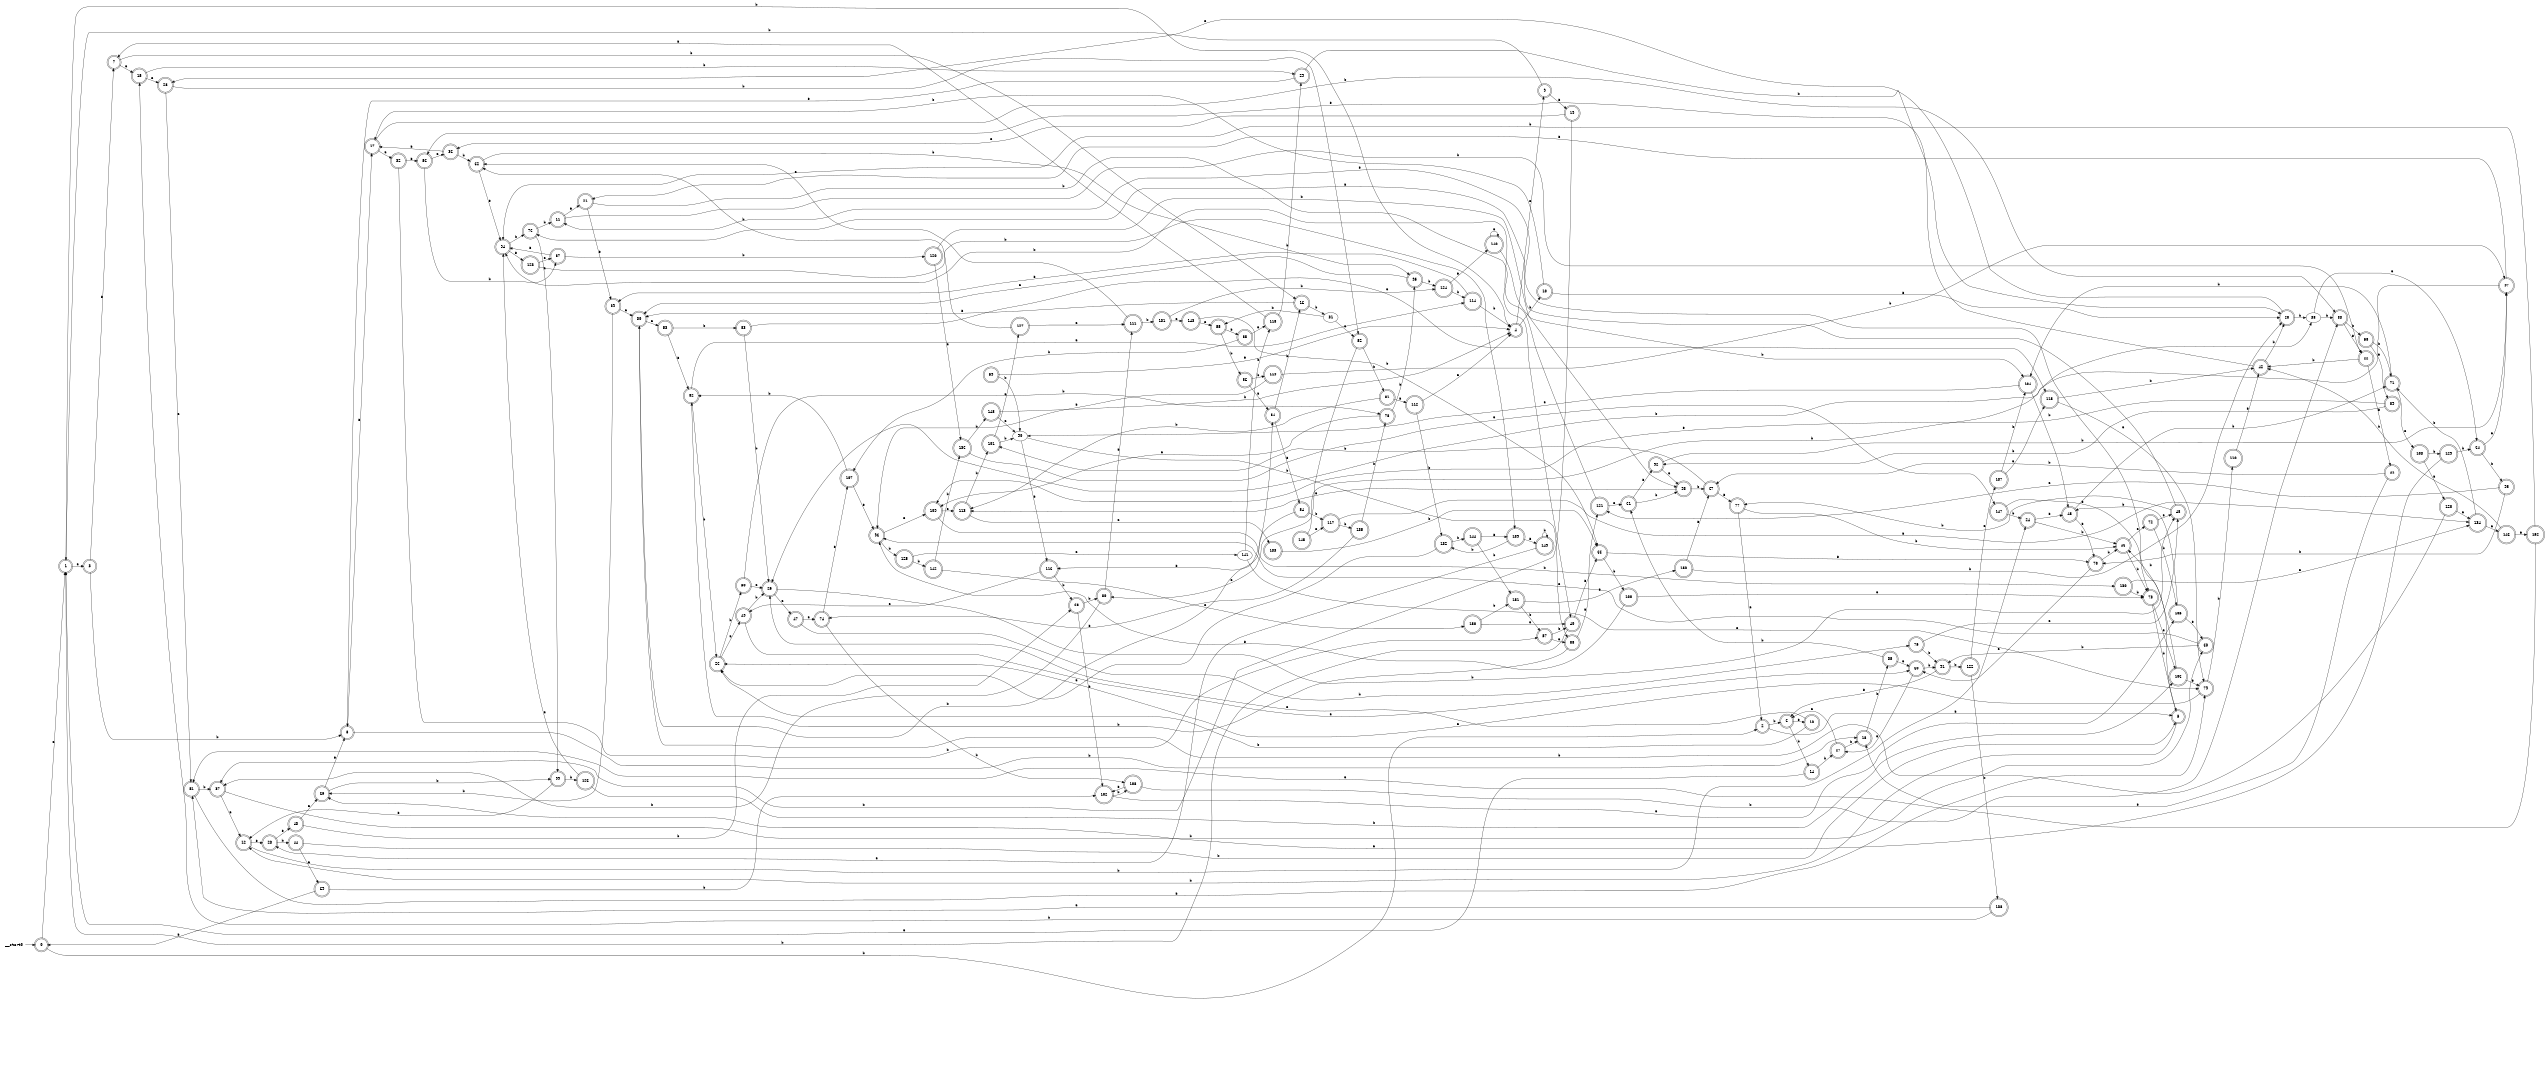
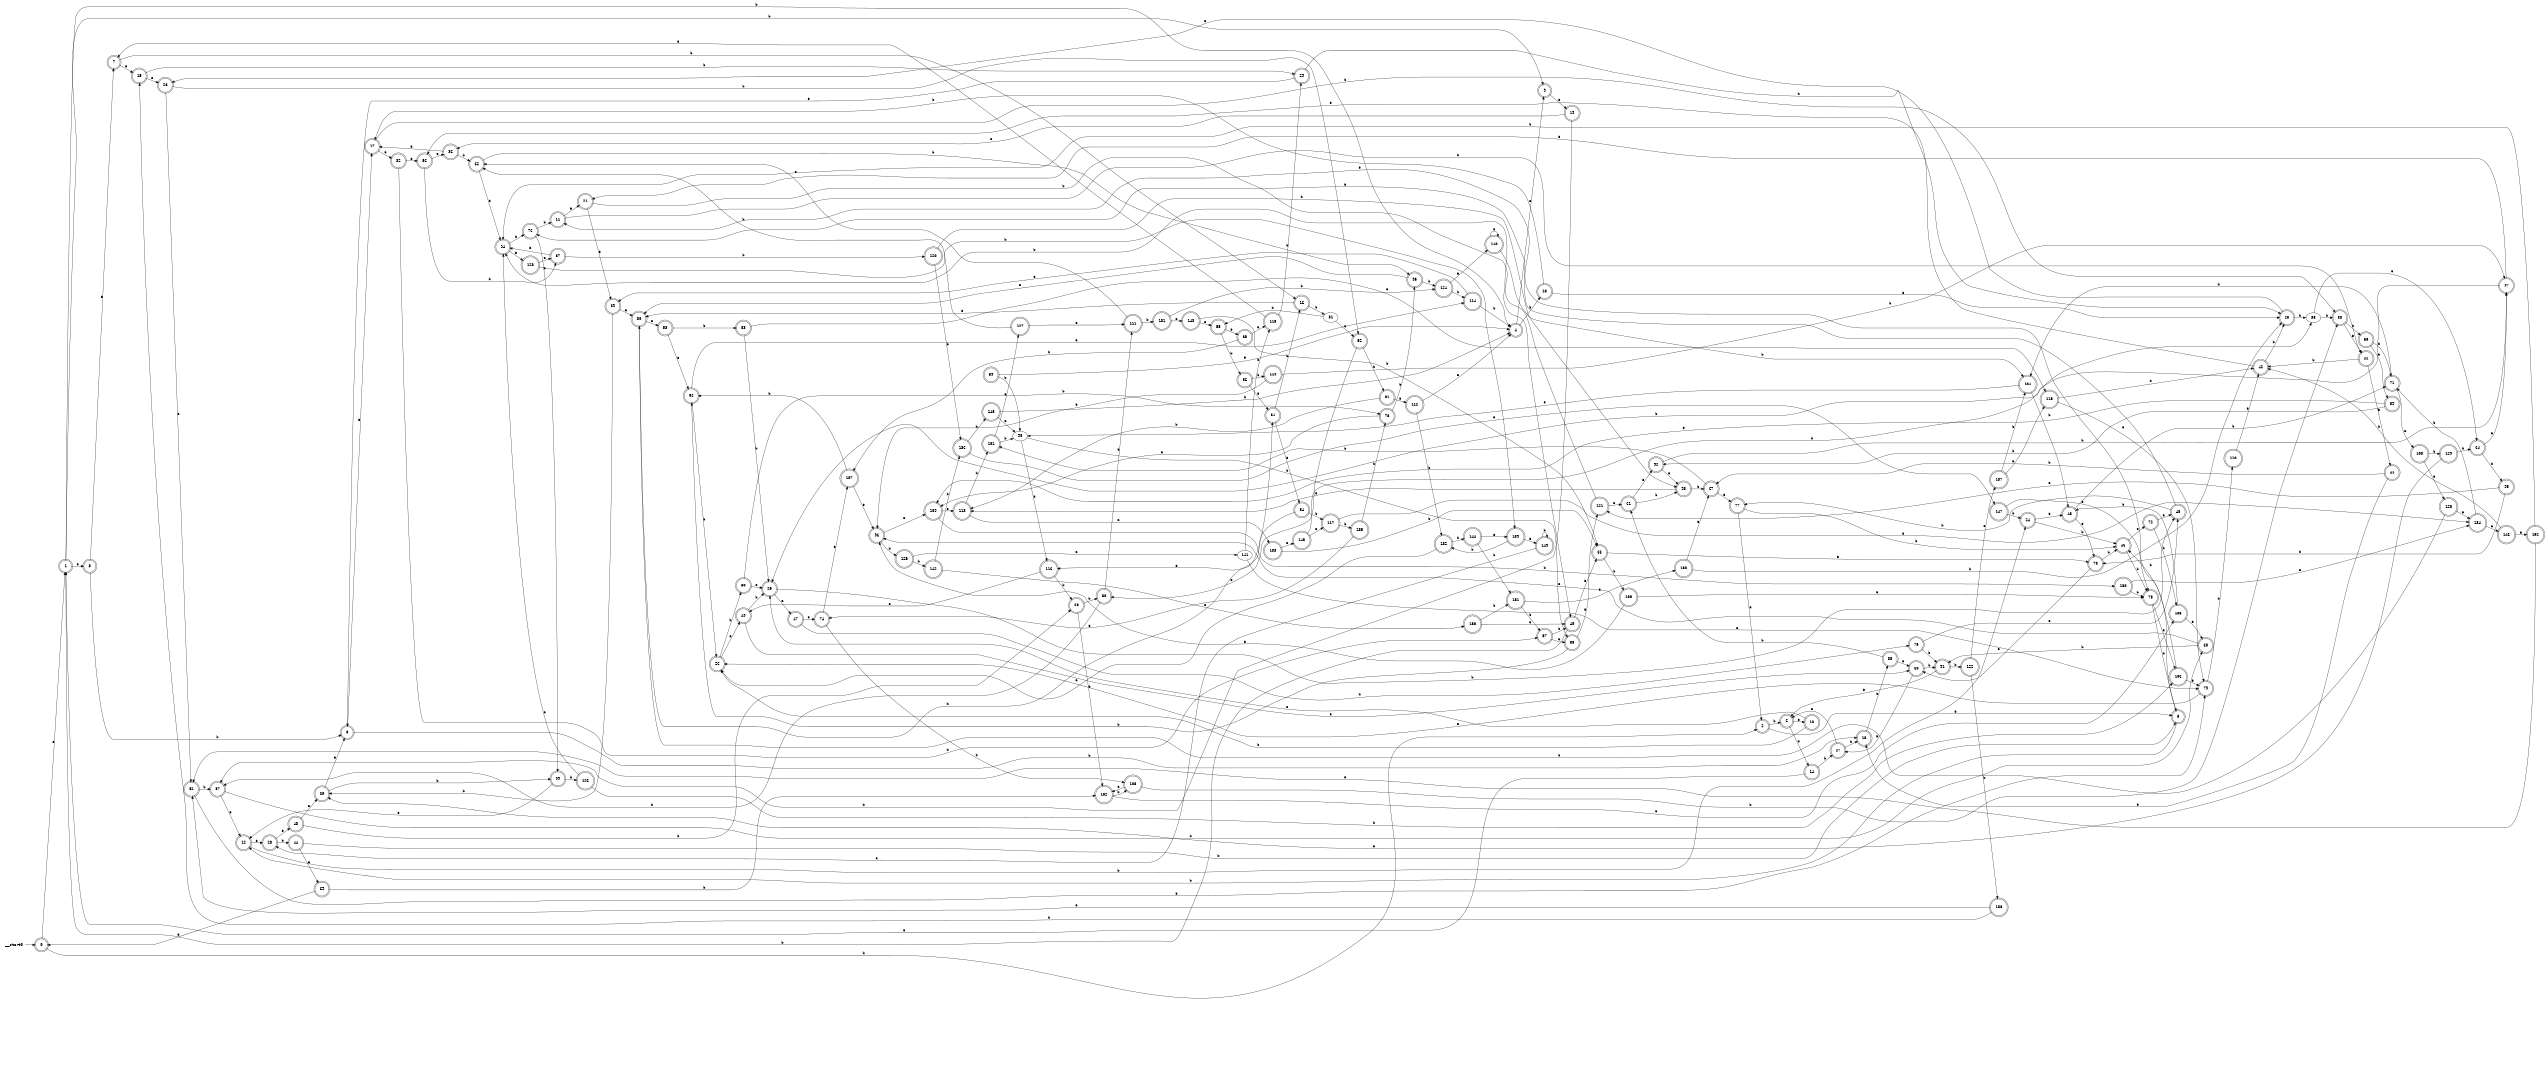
edge "9" -> "1": reversed
edge "133" -> "145": added, label "a"
